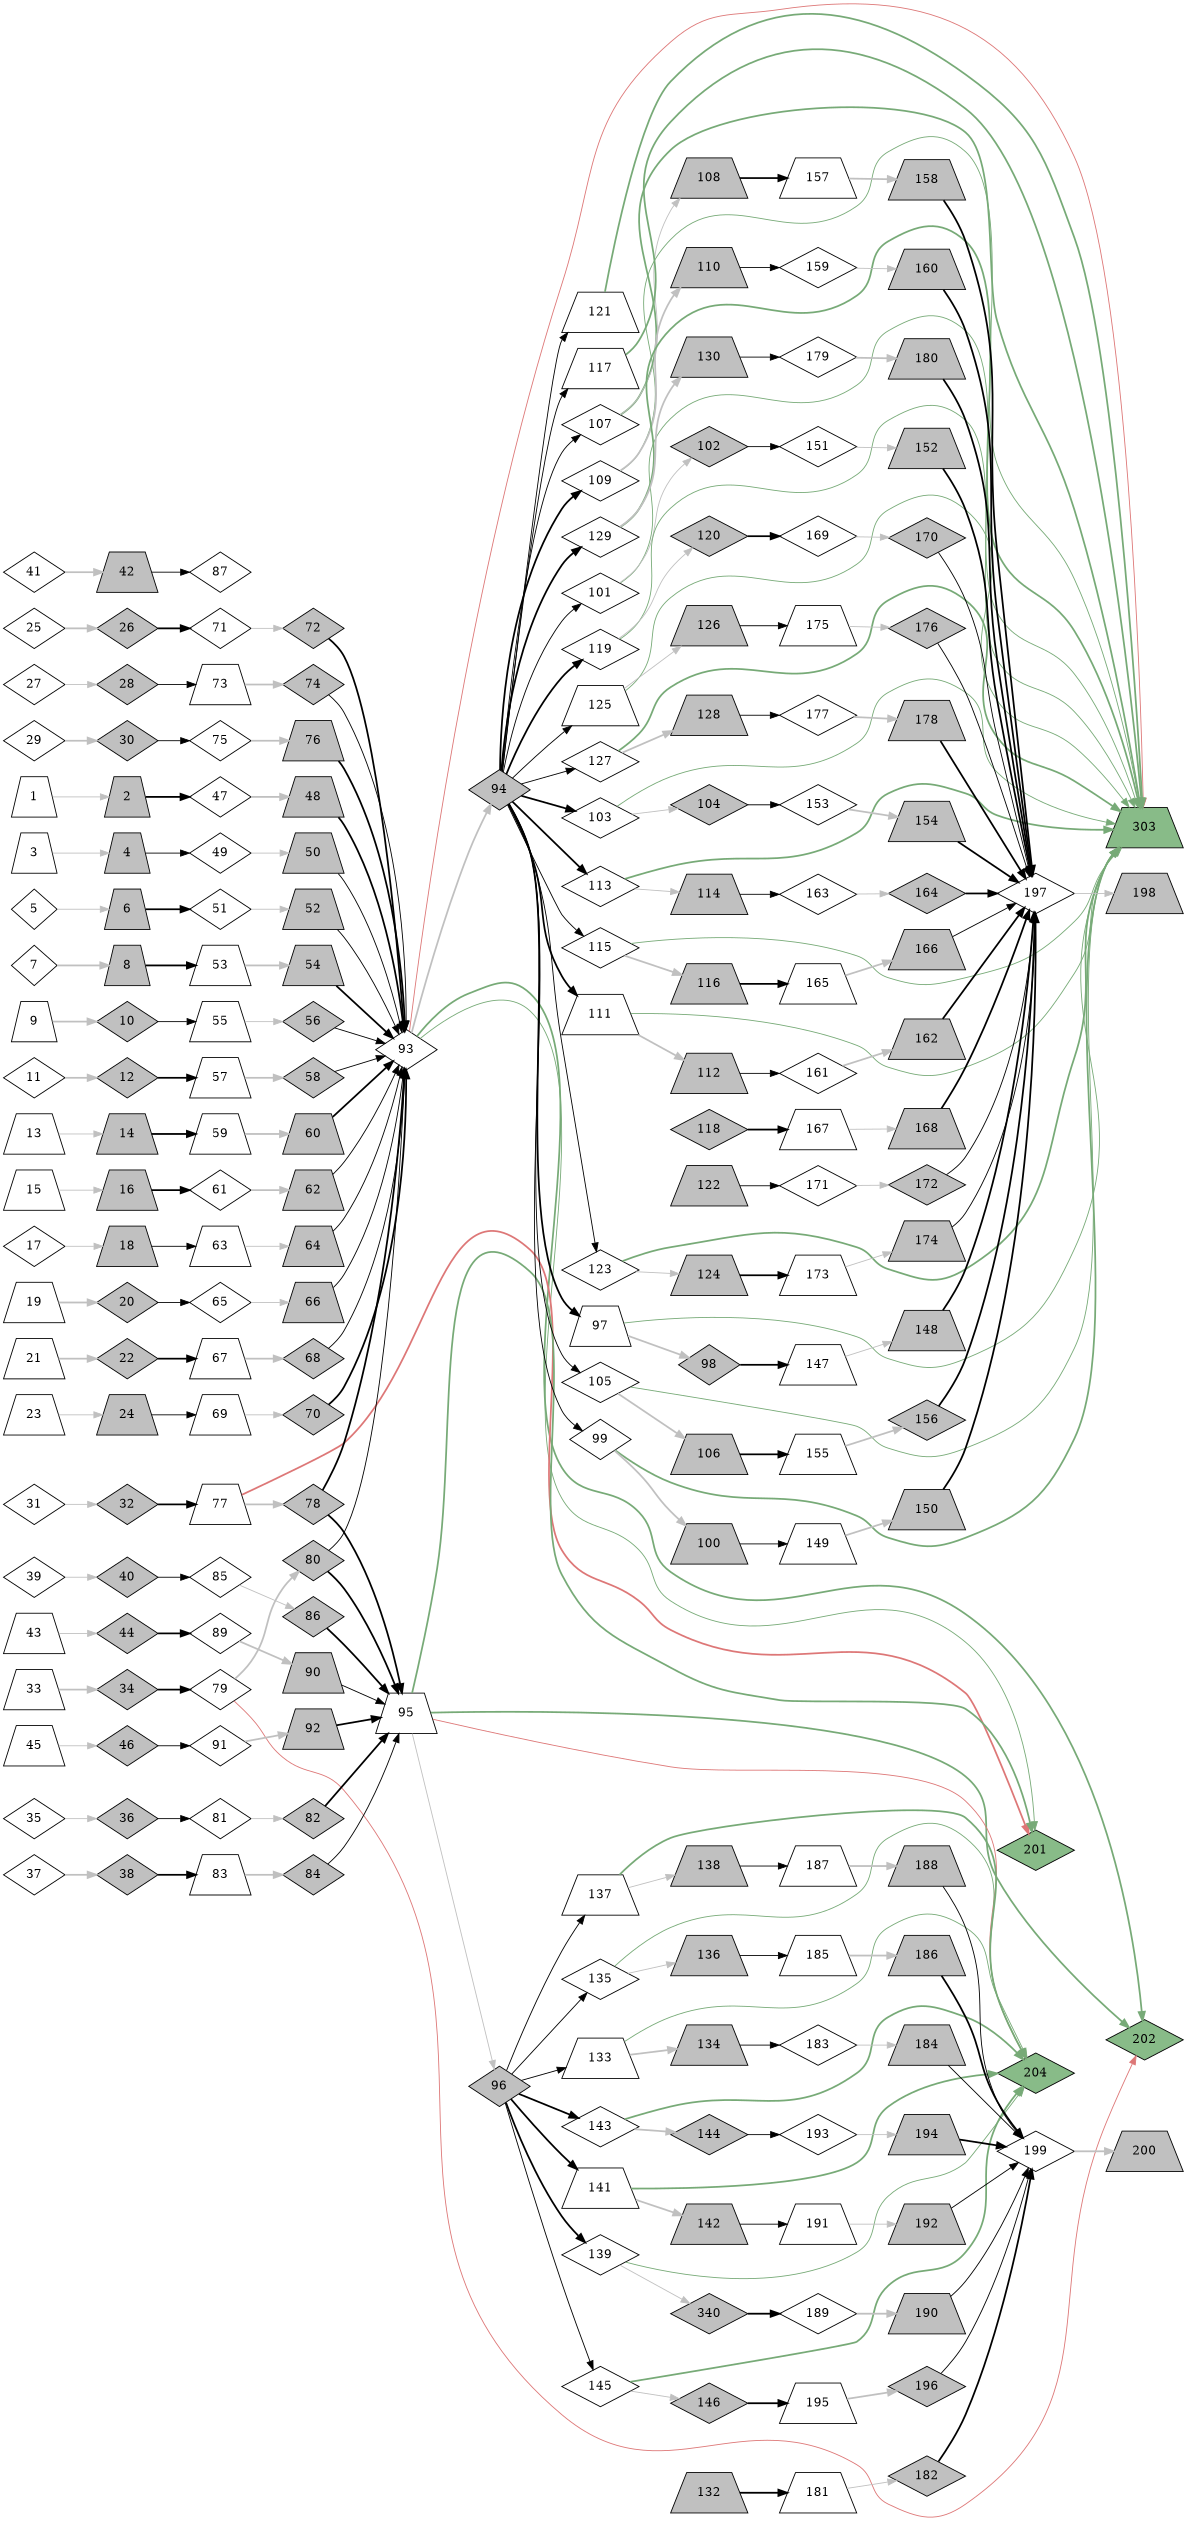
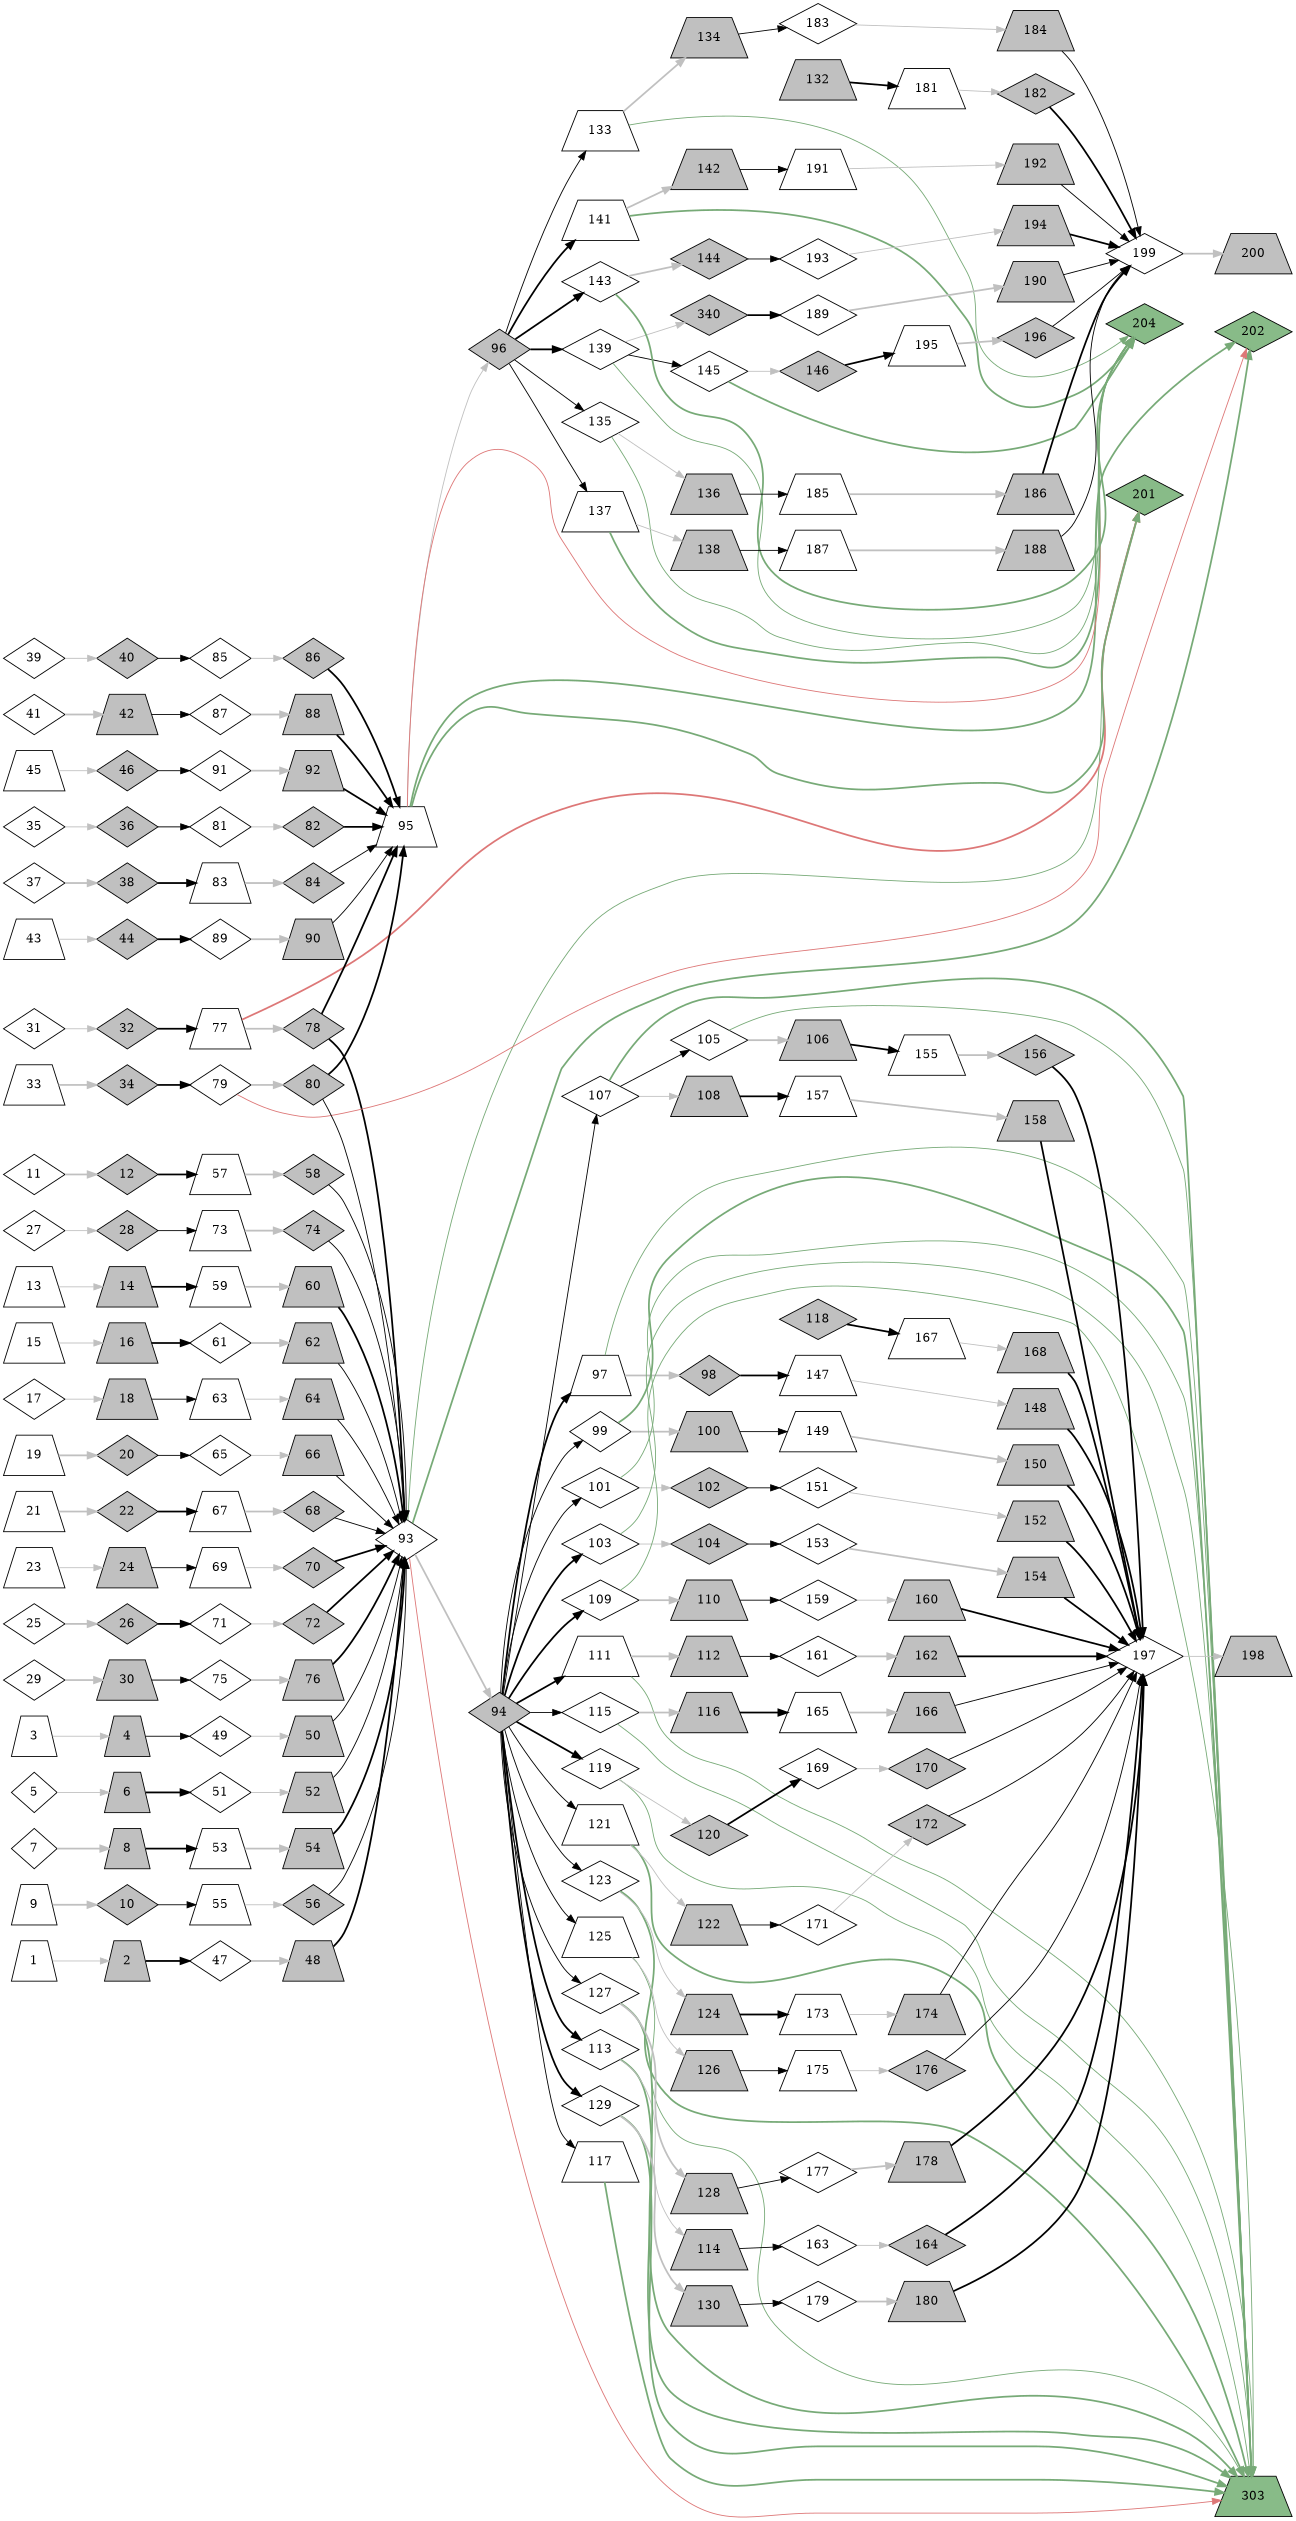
node "88": added
node "30": shape diamond -> trapezium
edge "94" -> "105": now "107" -> "105"
edge "121" -> "122": added
edge "96" -> "145": now "139" -> "145"
